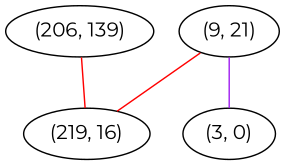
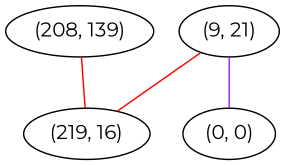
node "(206, 139)": label "(206, 139)" -> "(208, 139)"
node "(3, 0)": label "(3, 0)" -> "(0, 0)"
